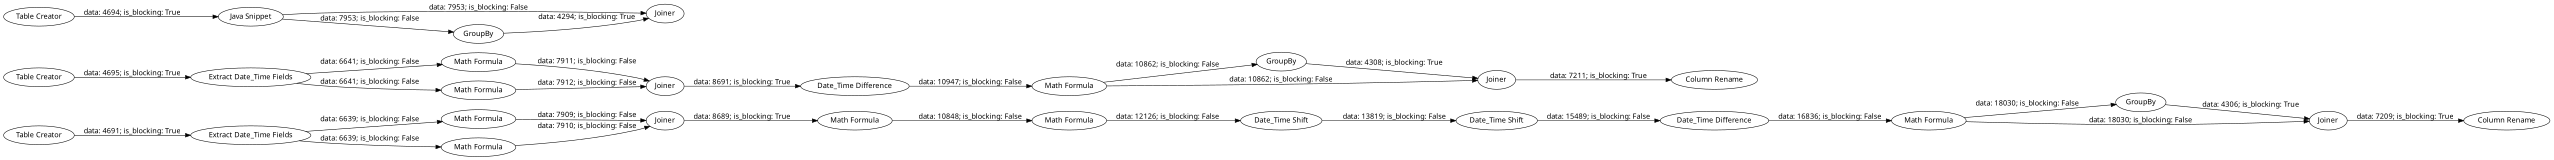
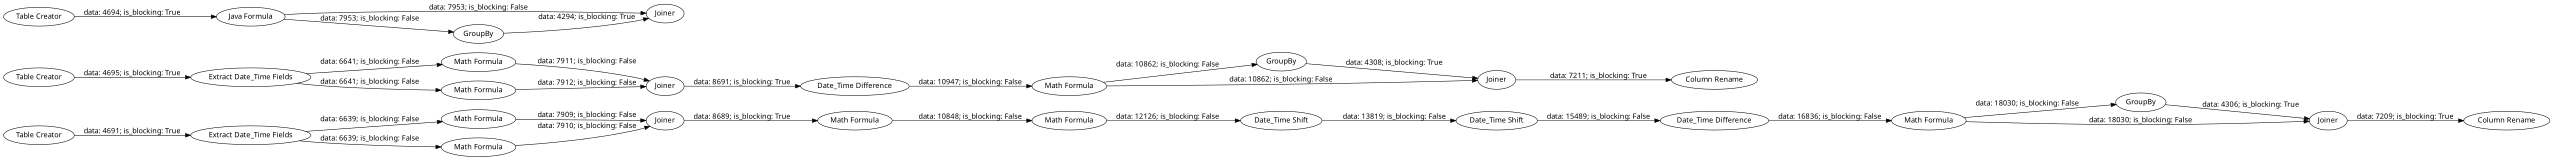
node "Java Snippet": label "Java Snippet" -> "Java Formula"
